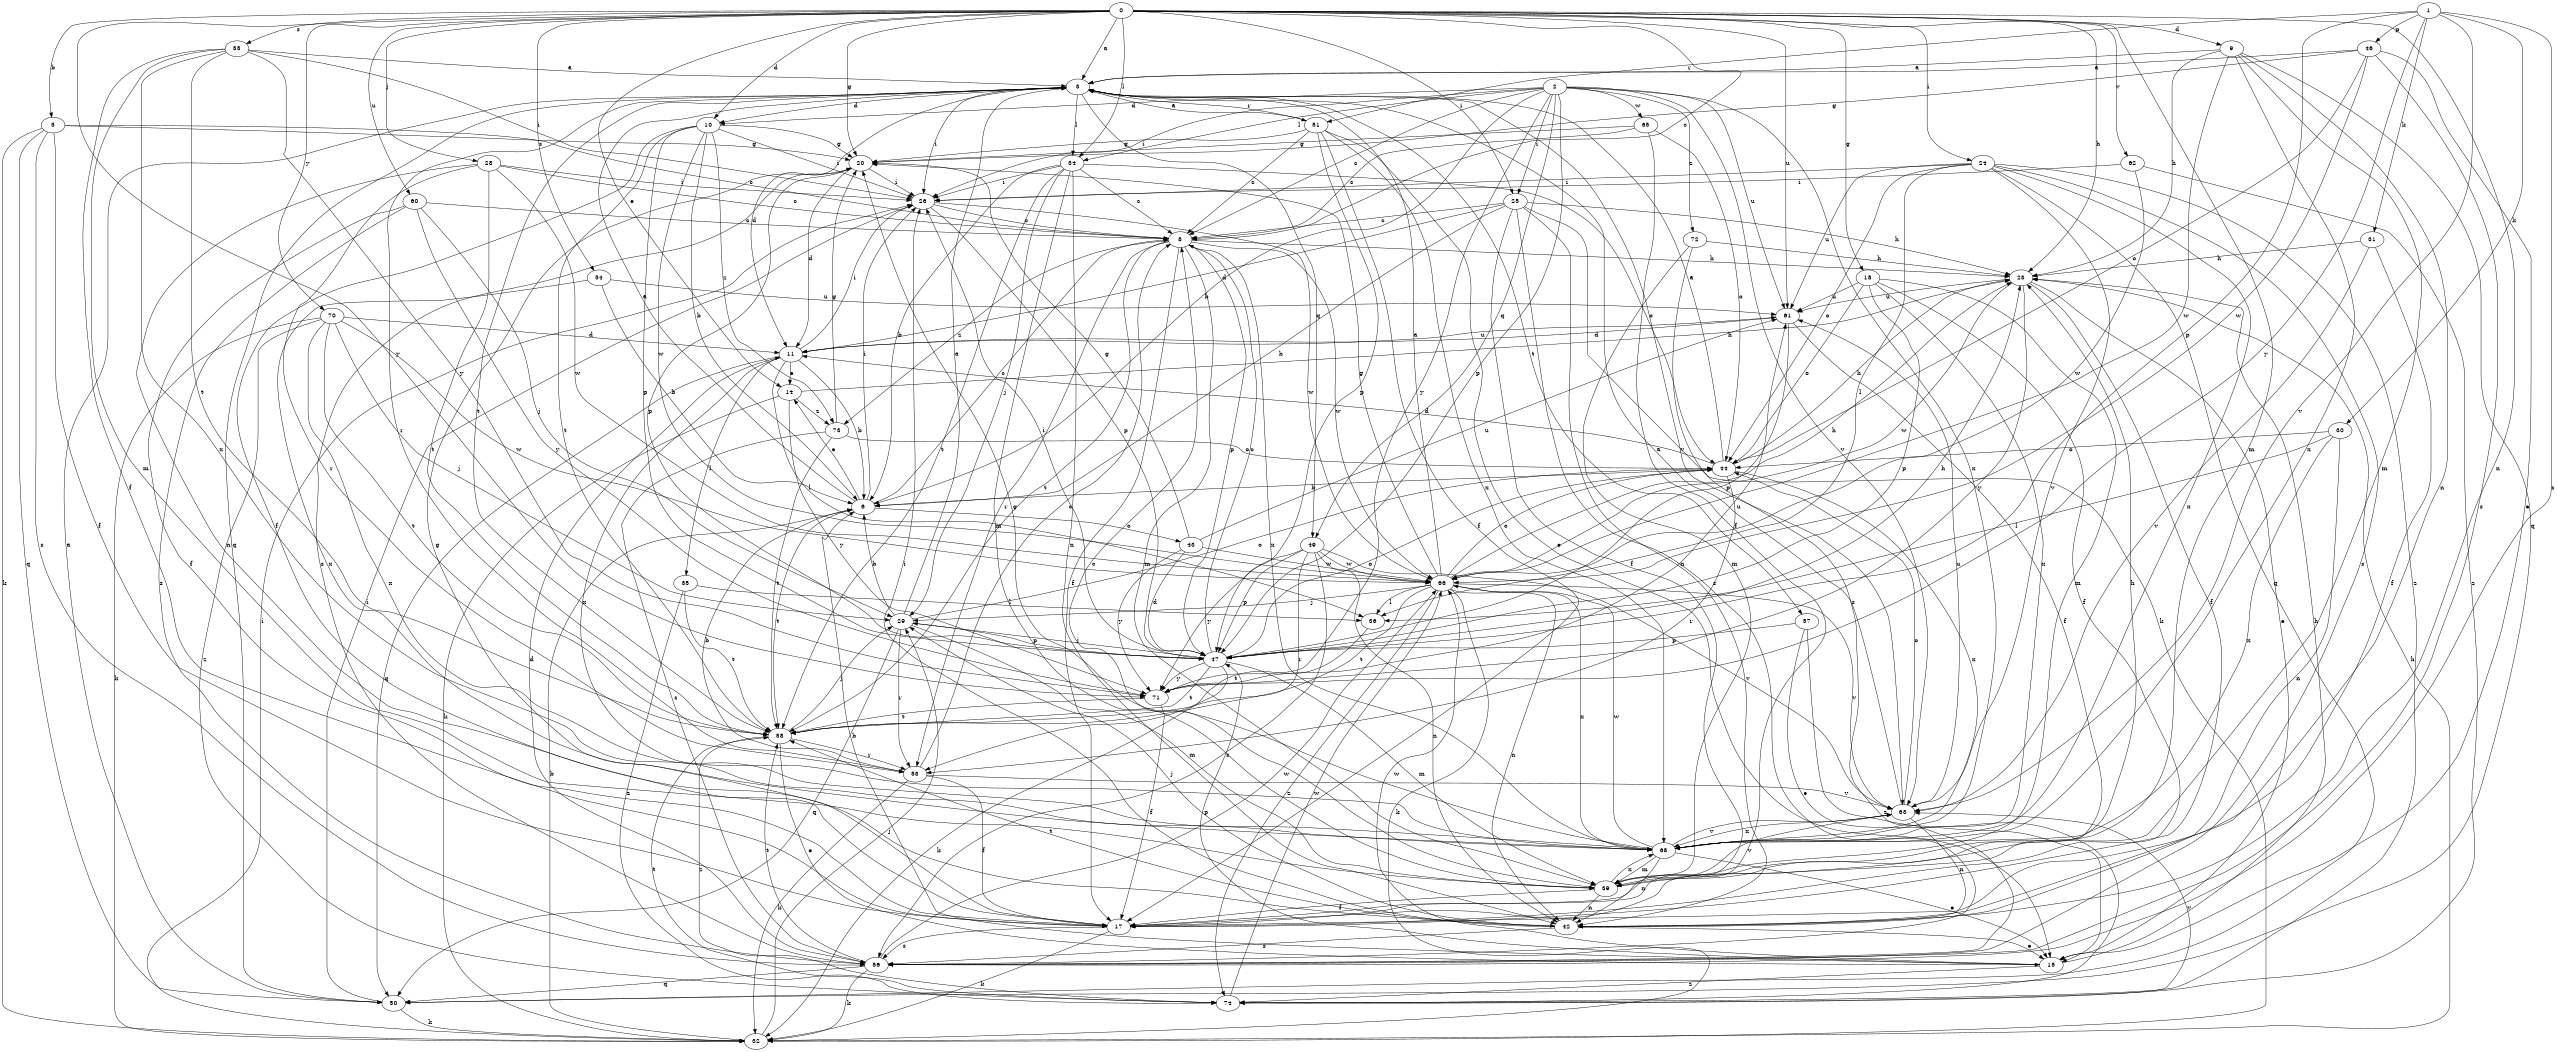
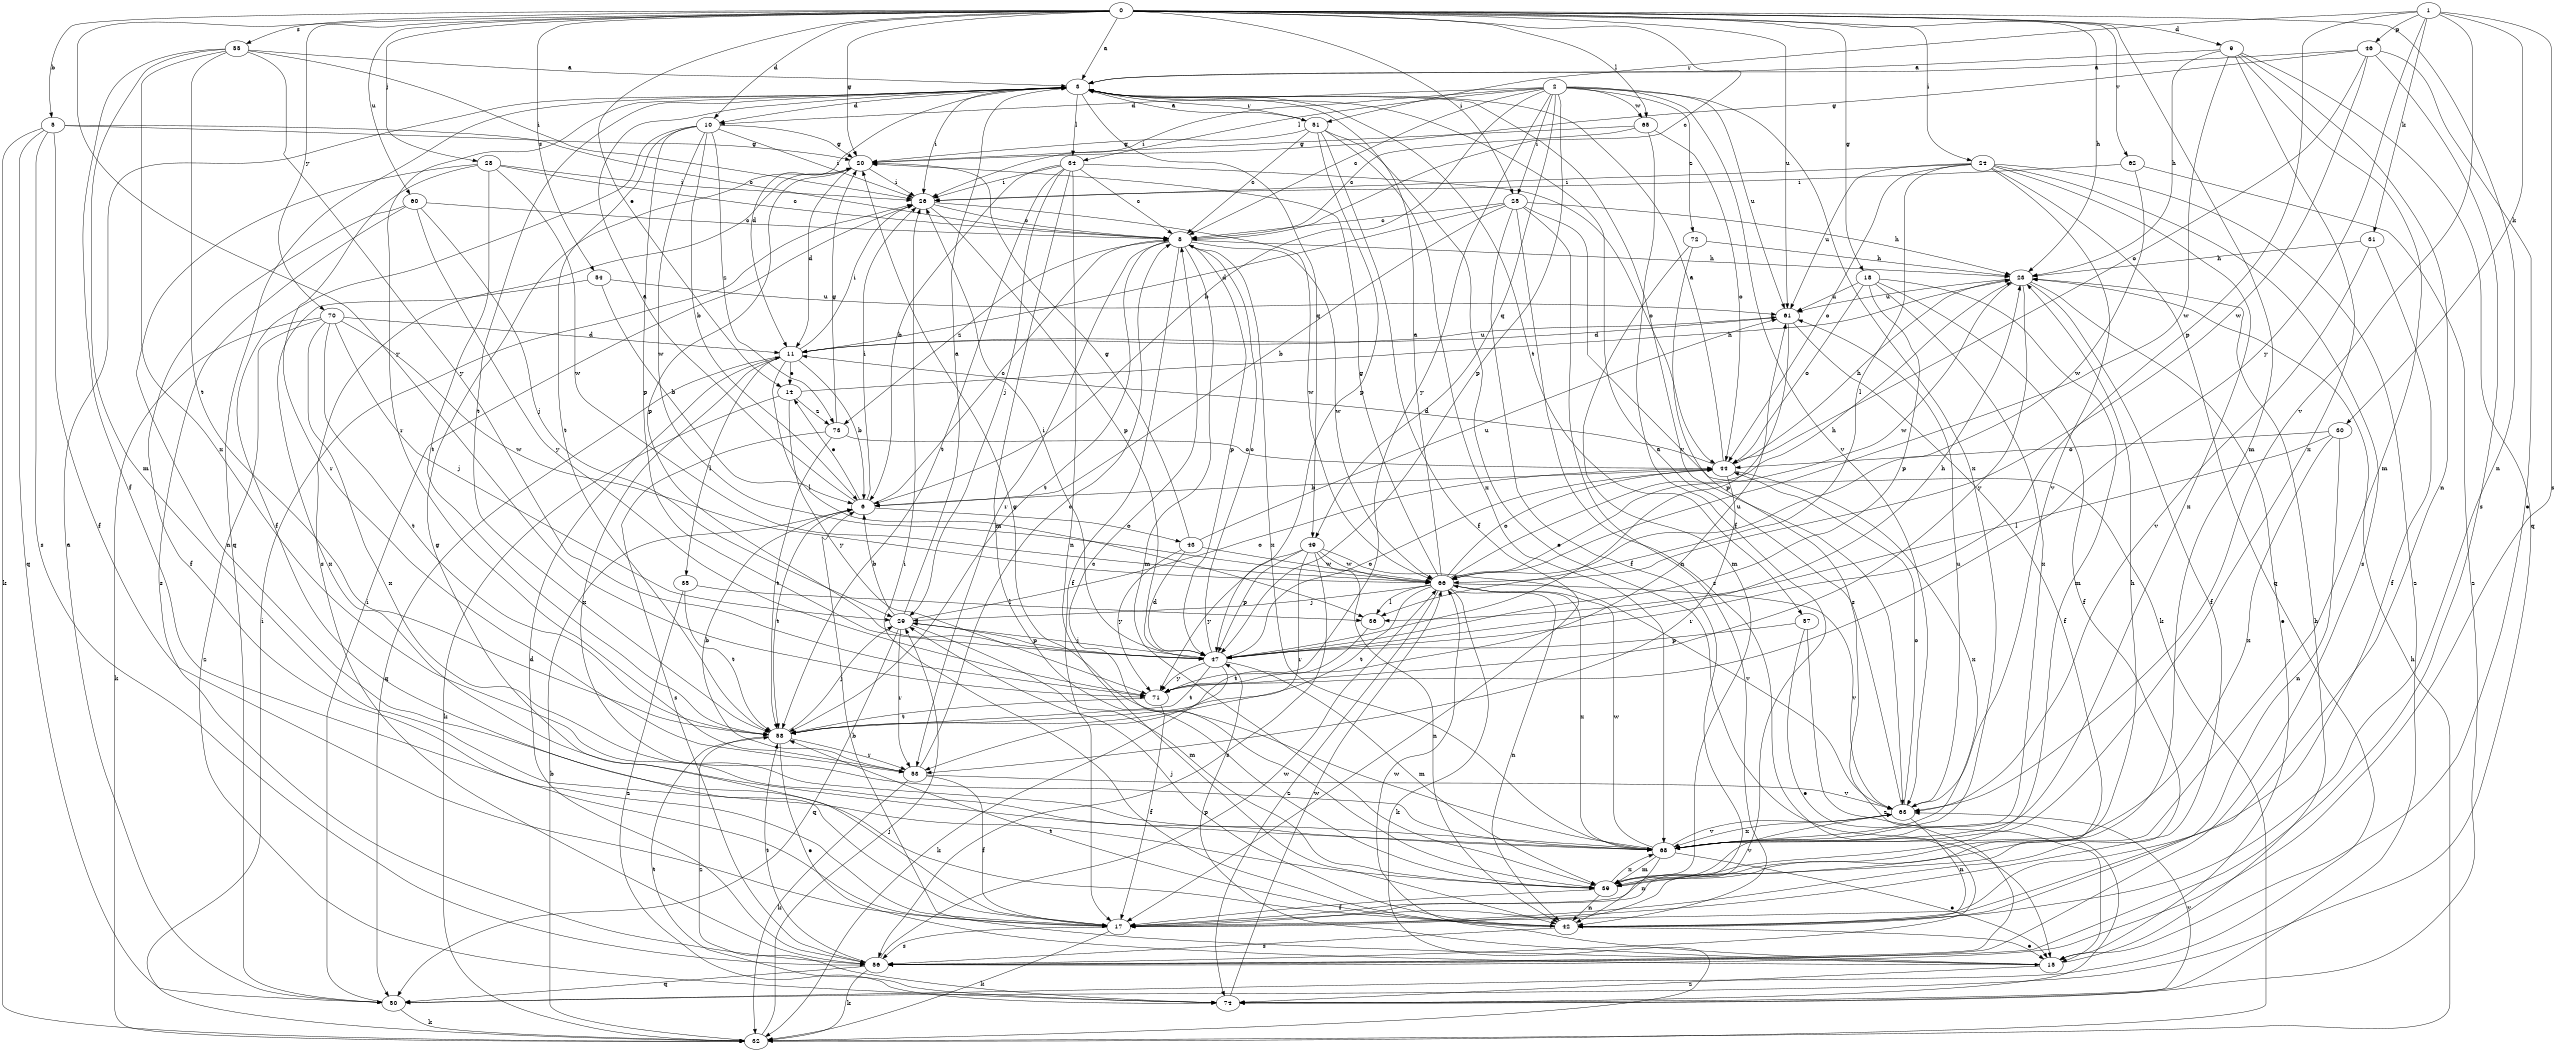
edge "0" -> "34": now "0" -> "65"
